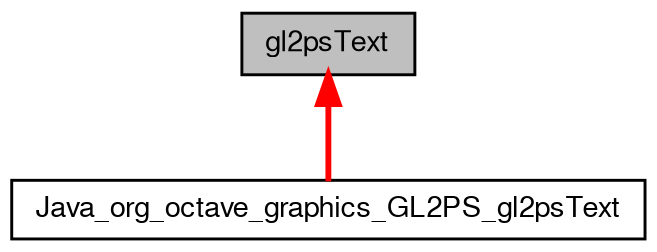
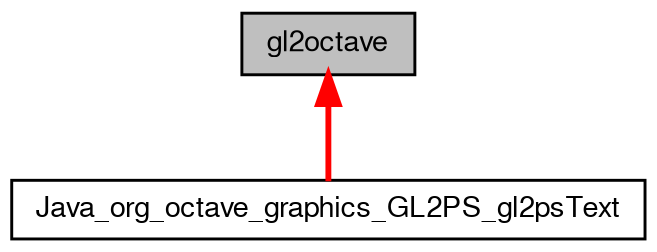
node "gl2psText": label "gl2psText" -> "gl2octave"
